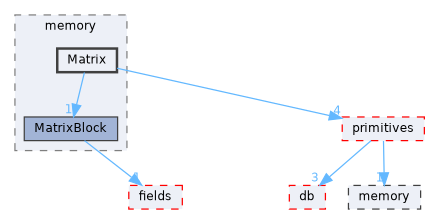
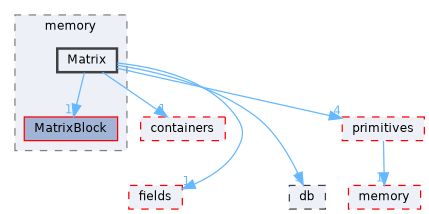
node "MatrixBlock": color grey25 -> red
node "containers": added
edge "MatrixBlock" -> "fields": now "Matrix" -> "fields"
edge "primitives" -> "db": now "Matrix" -> "db"
node "db": color red -> grey25
node "memory": color grey25 -> red
